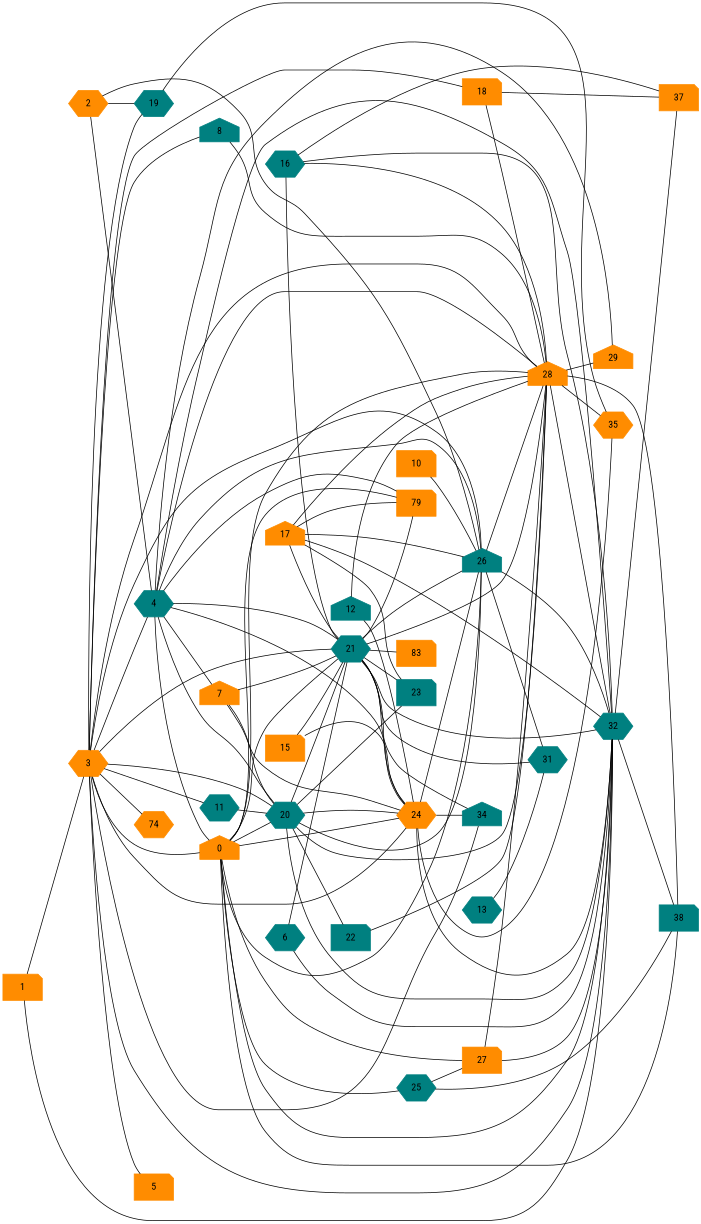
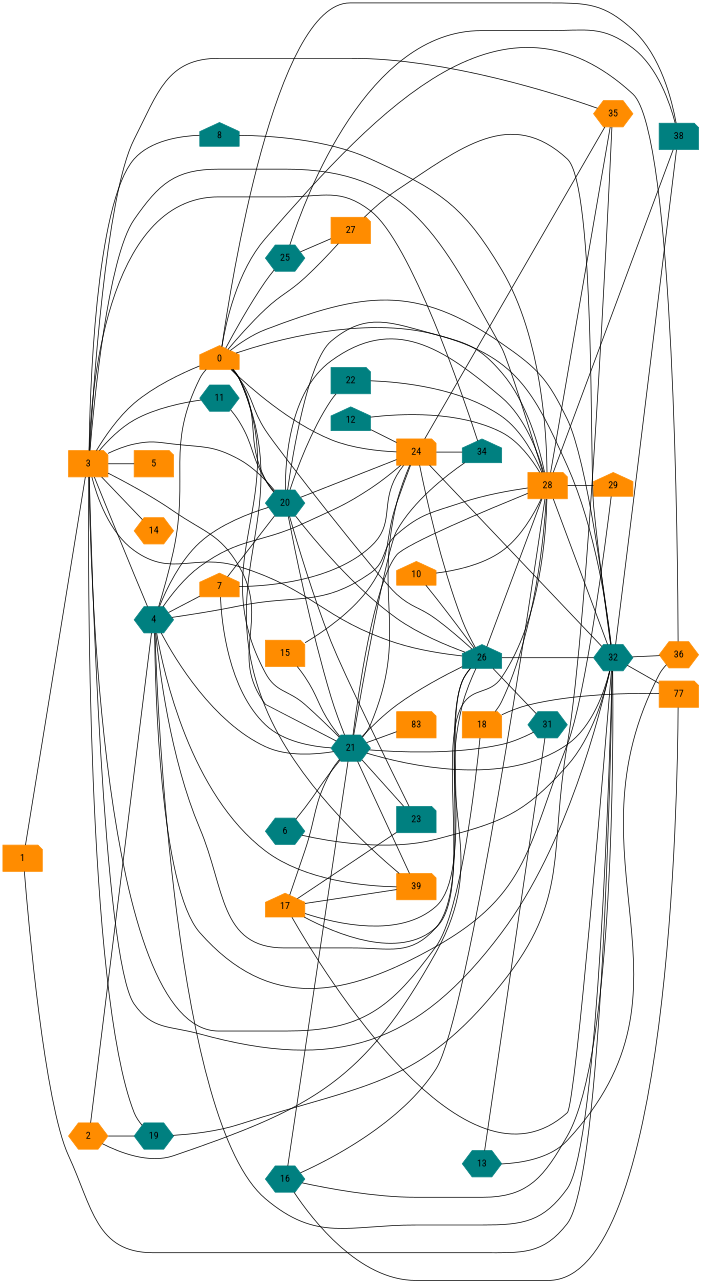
node "37": label "37" -> "77"
node "28": shape house -> note
node "10": shape note -> house
node "79": label "79" -> "39"
node "36": added
node "3": shape hexagon -> note
node "24": shape hexagon -> note
node "74": label "74" -> "14"
edge "28" -- "27": now "28" -- "10"
edge "3" -- "24": now "3" -- "35"
